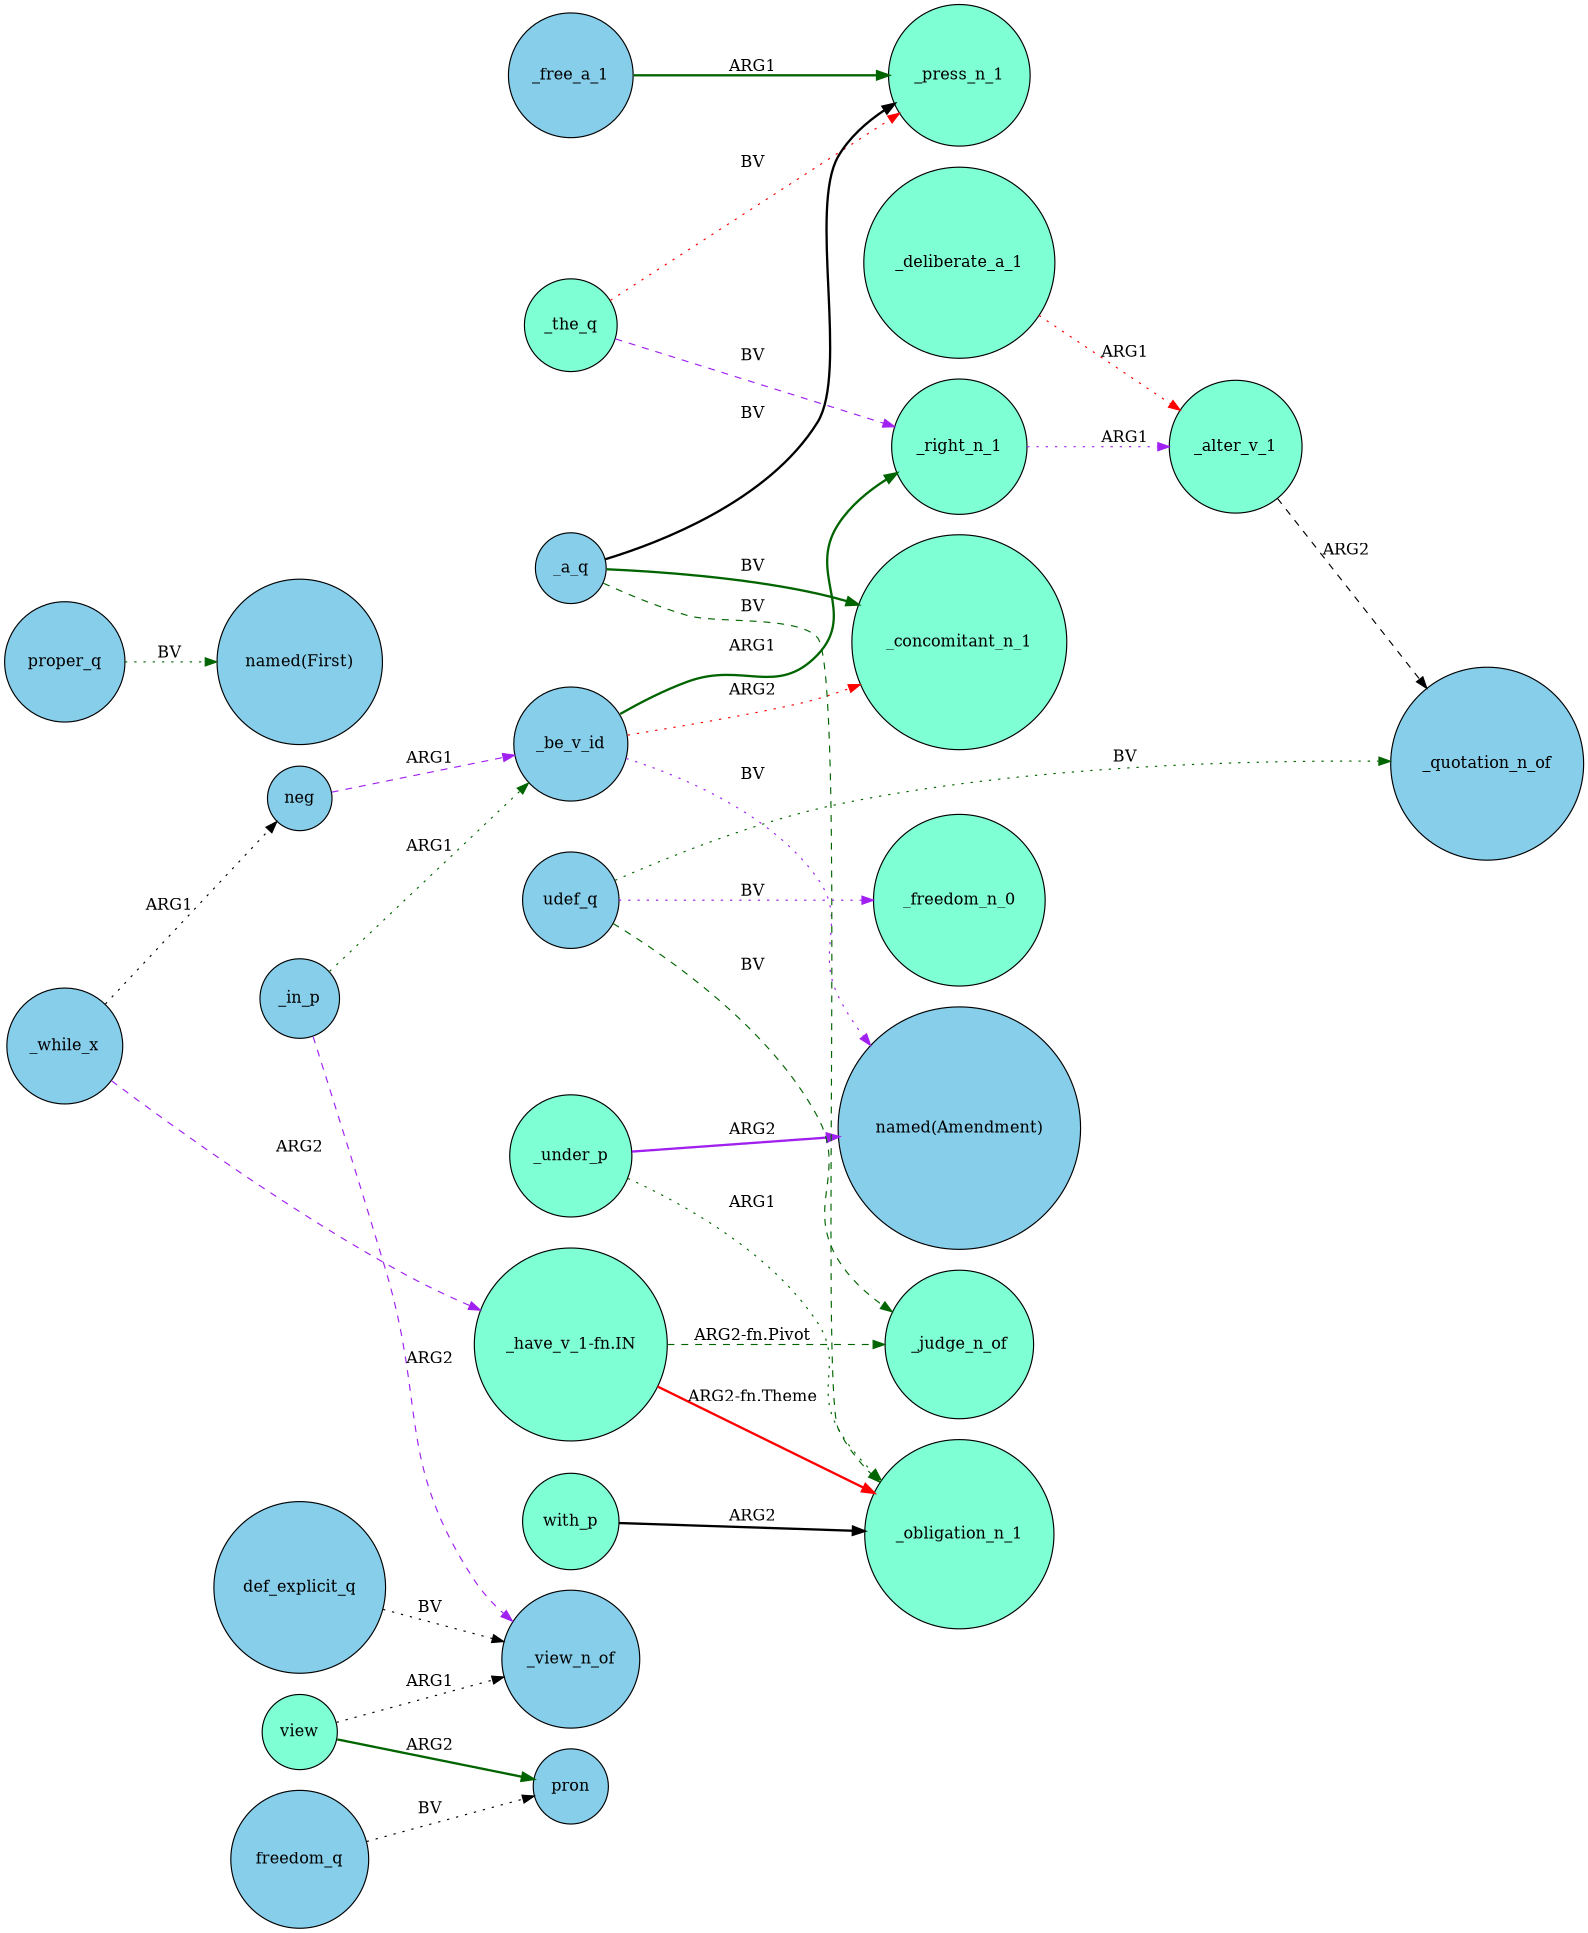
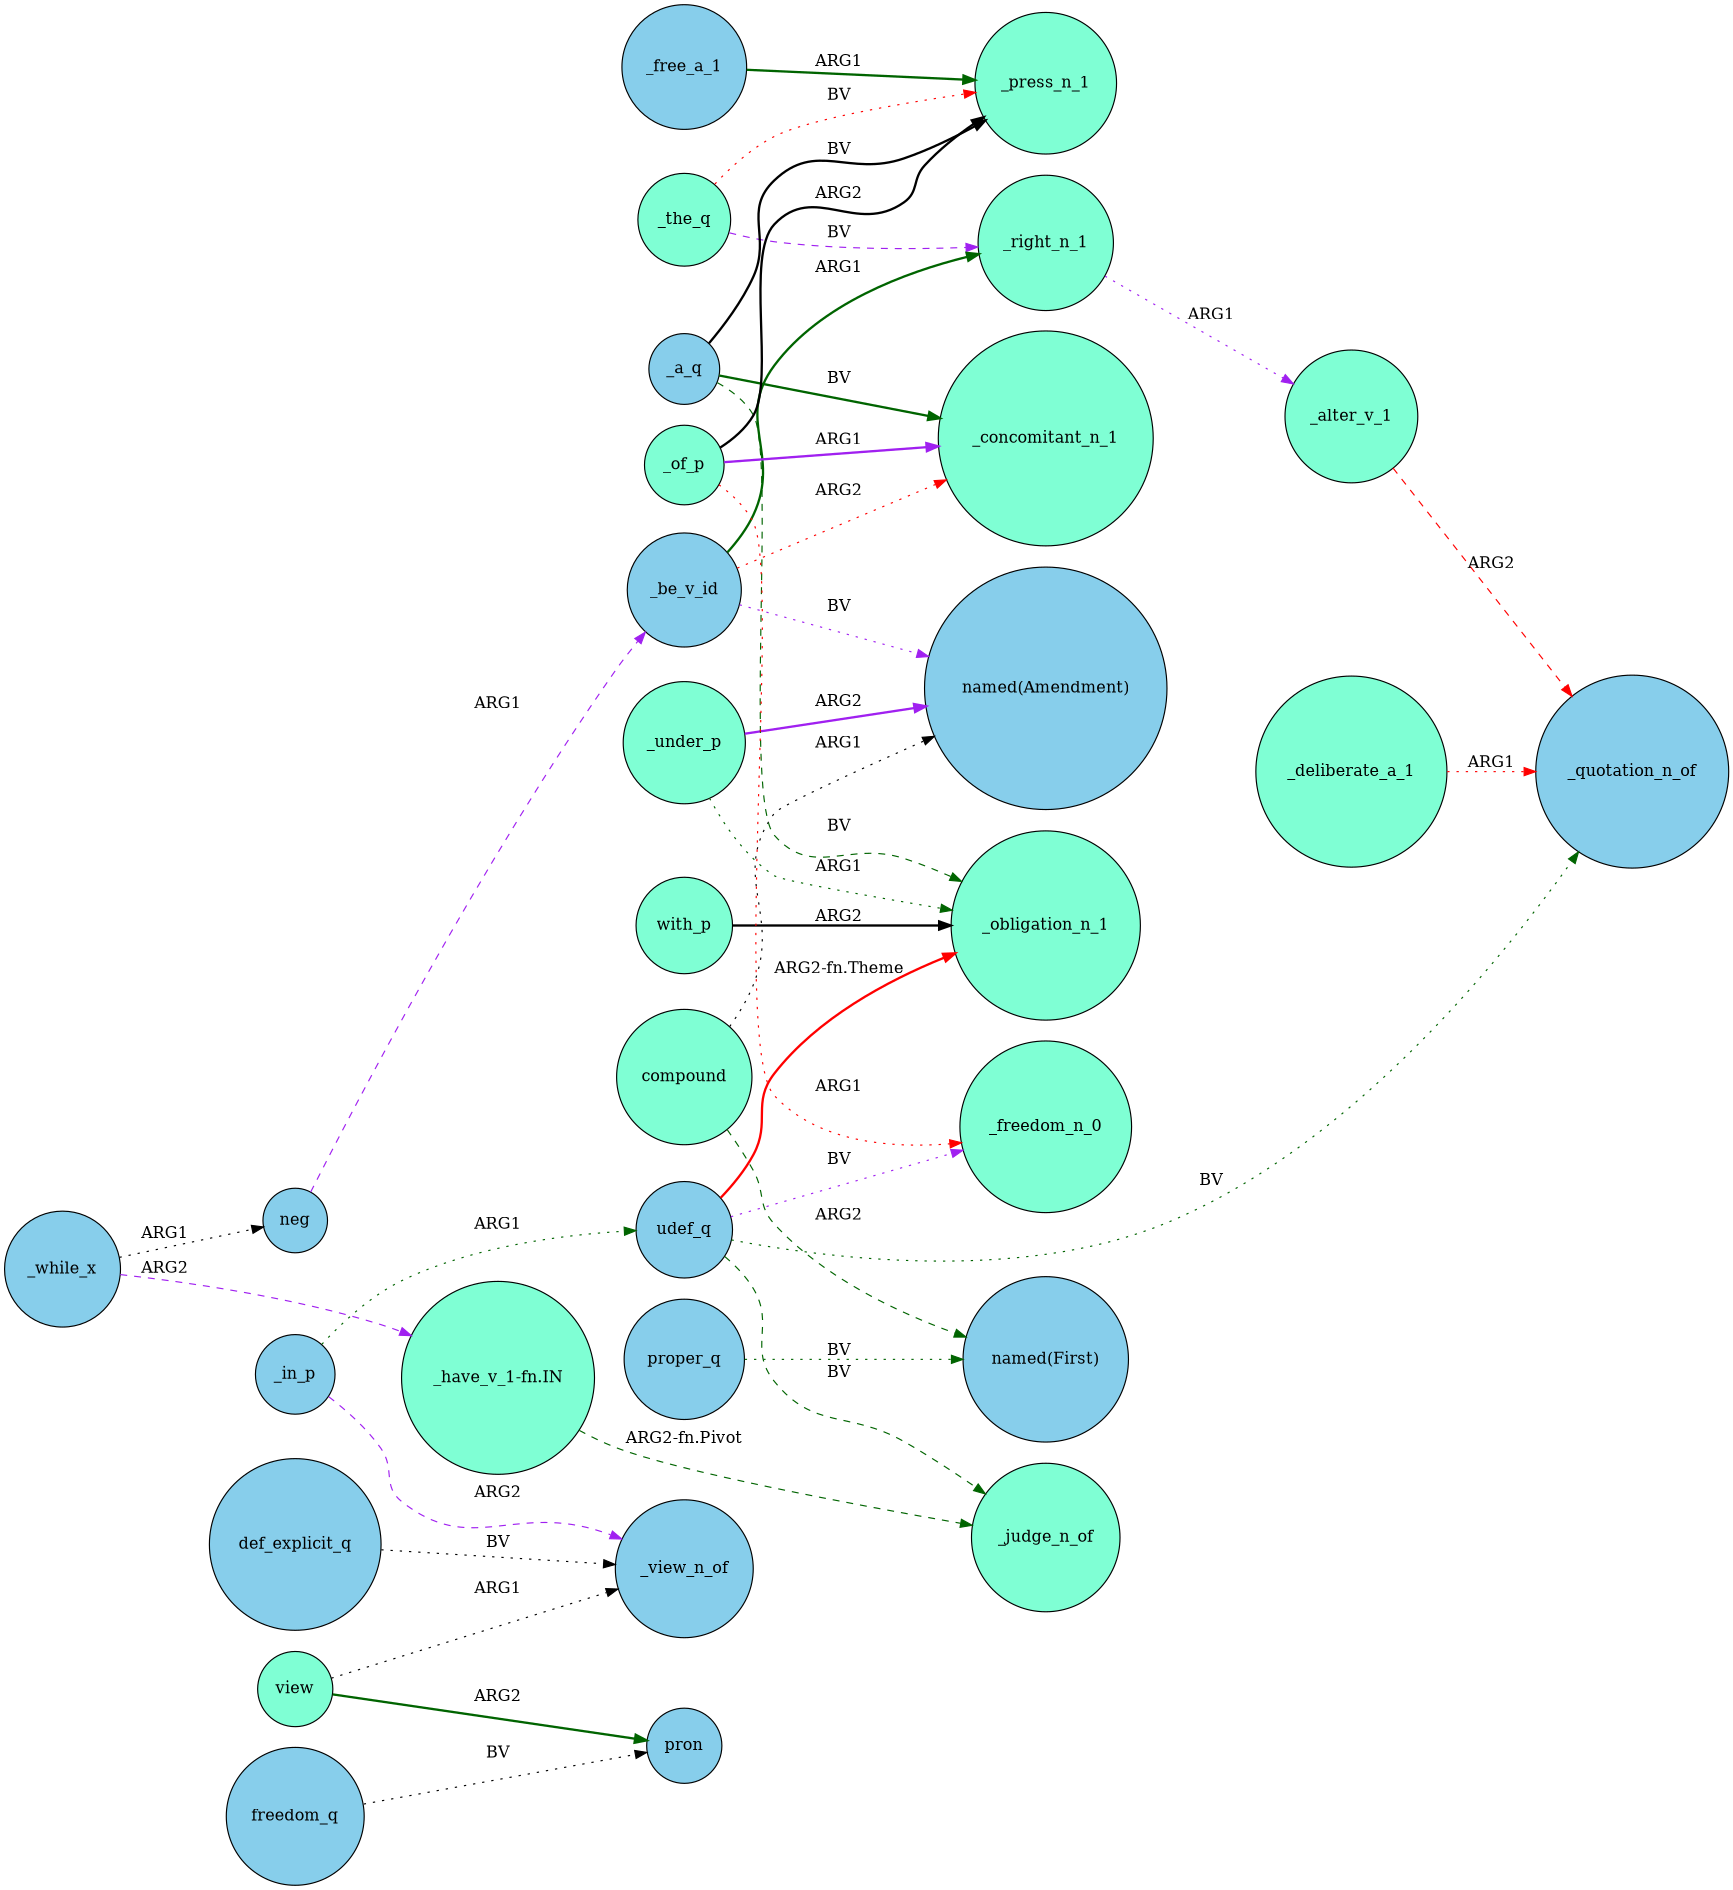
edge "_deliberate_a_1" -> "_alter_v_1": now "_deliberate_a_1" -> "_quotation_n_of"
node "_of_p": added
edge "_alter_v_1" -> "_quotation_n_of": color black -> red
edge "_in_p" -> "_be_v_id": now "_in_p" -> "udef_q"
node "compound": added
edge "_have_v_1-fn.IN" -> "_obligation_n_1": now "udef_q" -> "_obligation_n_1"
